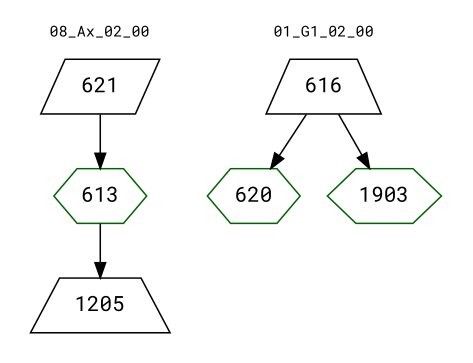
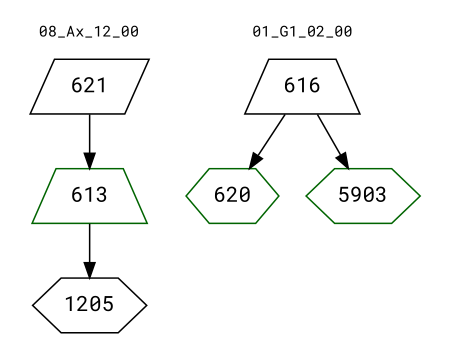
cluster "08_Ax_02_00": label "08_Ax_02_00" -> "08_Ax_12_00"
node "613": shape hexagon -> trapezium
node "1903": label "1903" -> "5903"
node "1205": shape trapezium -> hexagon
